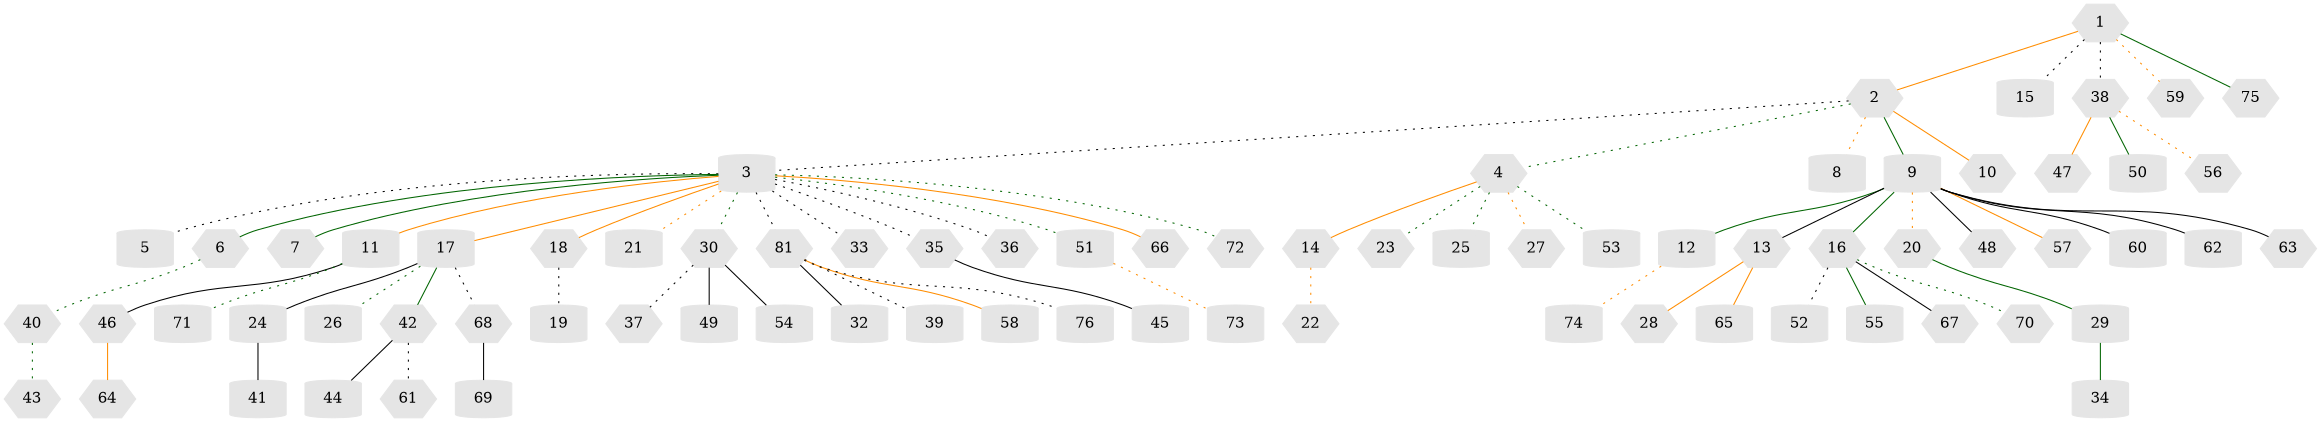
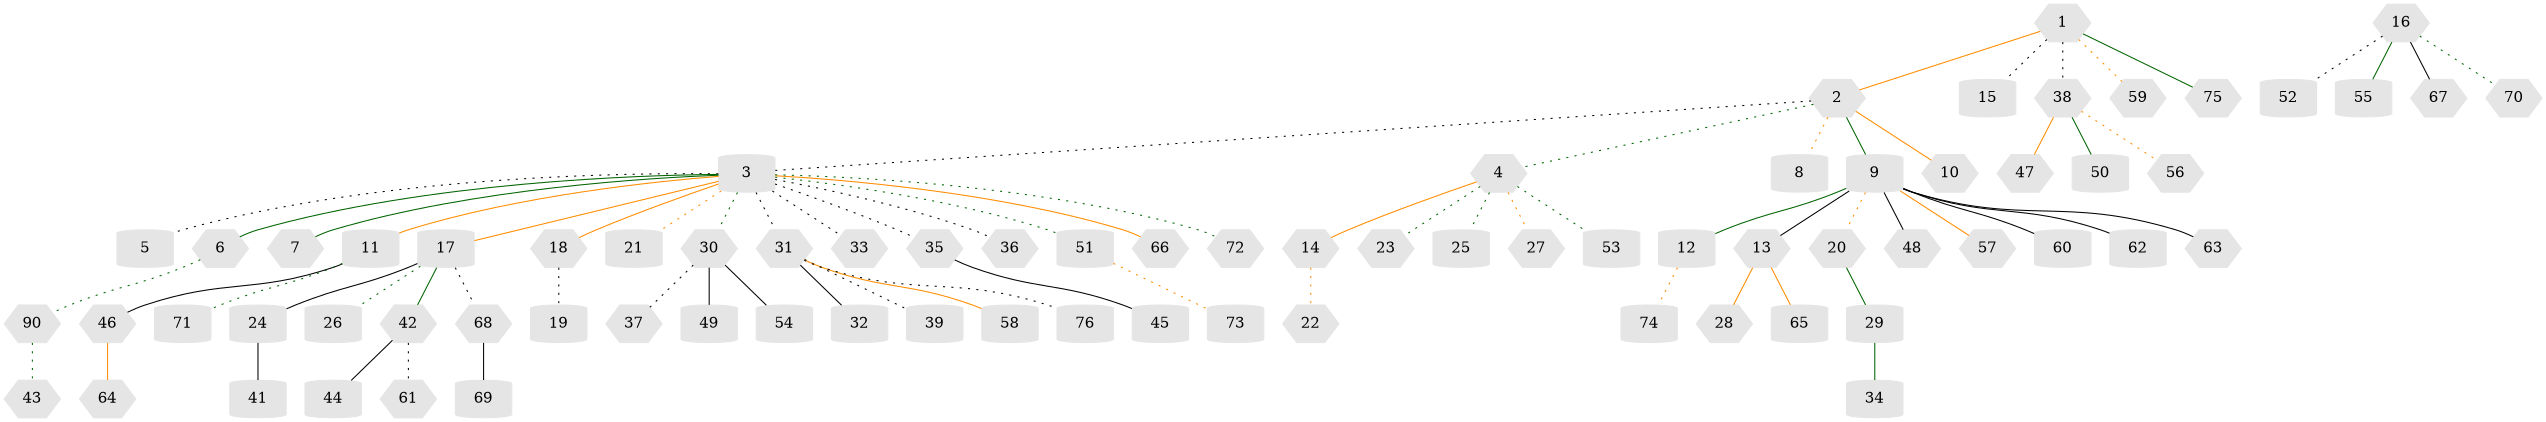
edge "9" -- "16": removed
node "81": label "81" -> "31"
node "40": label "40" -> "90"
